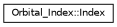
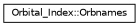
node "Orbital_Index::Index": label "Orbital_Index::Index" -> "Orbital_Index::Orbnames"
